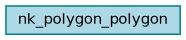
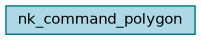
node "nk_polygon_polygon": label "nk_polygon_polygon" -> "nk_command_polygon"
